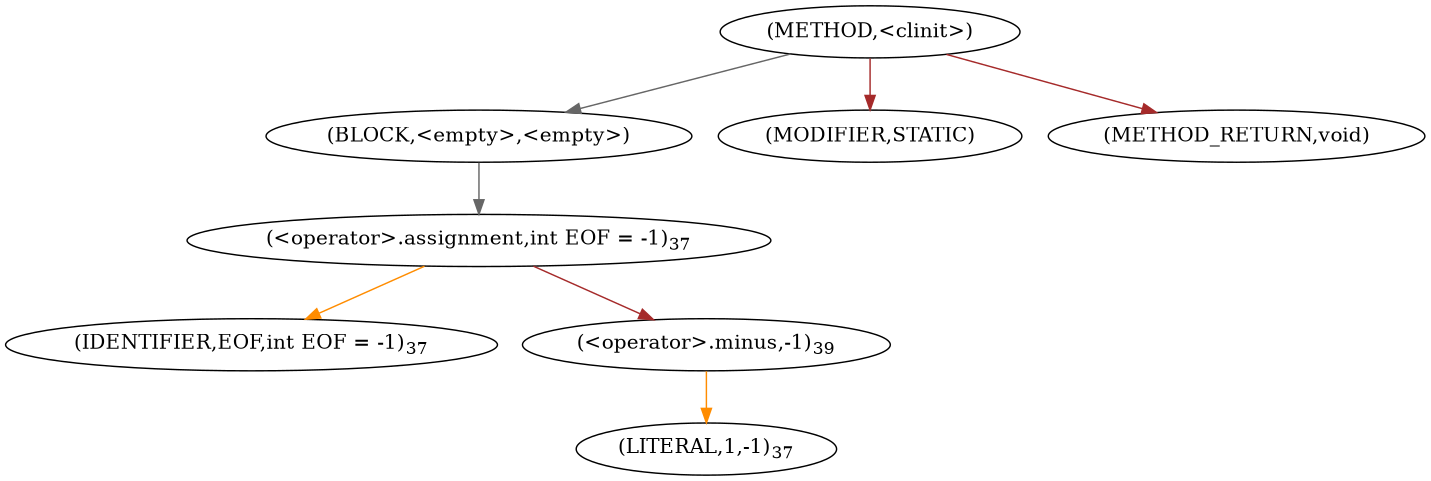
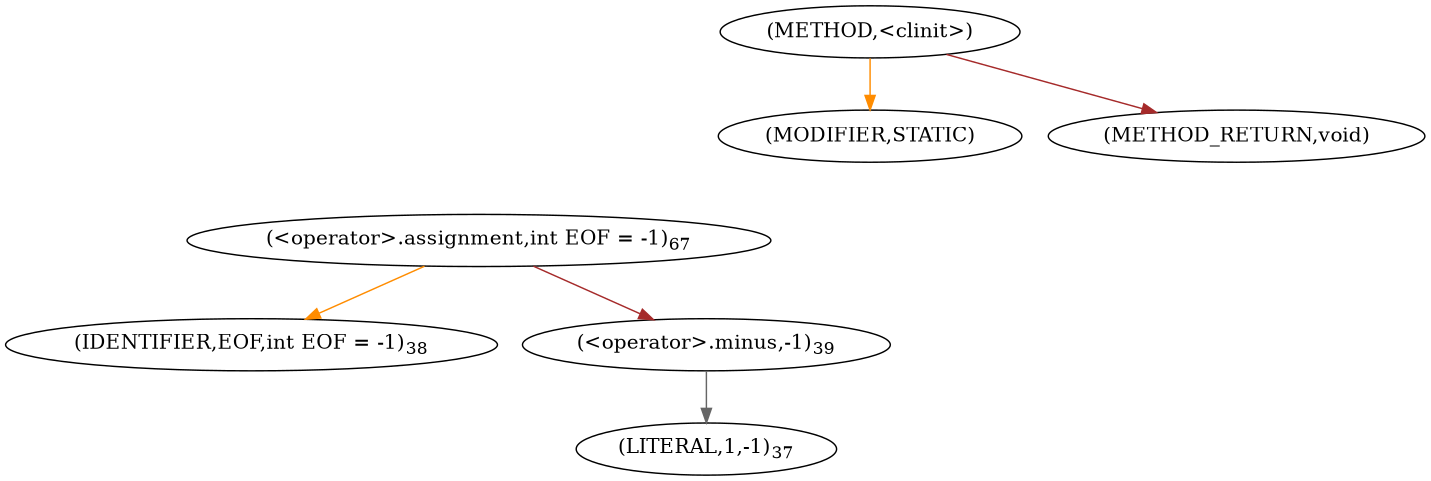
edge "(METHOD,<clinit>)" -> "(MODIFIER,STATIC)": color brown -> darkorange
node "(BLOCK,<empty>,<empty>)": removed
node "(<operator>.assignment,int EOF = -1)": text "37" -> "67"
node "(IDENTIFIER,EOF,int EOF = -1)": text "37" -> "38"
edge "(<operator>.minus,-1)" -> "(LITERAL,1,-1)": color darkorange -> gray40
